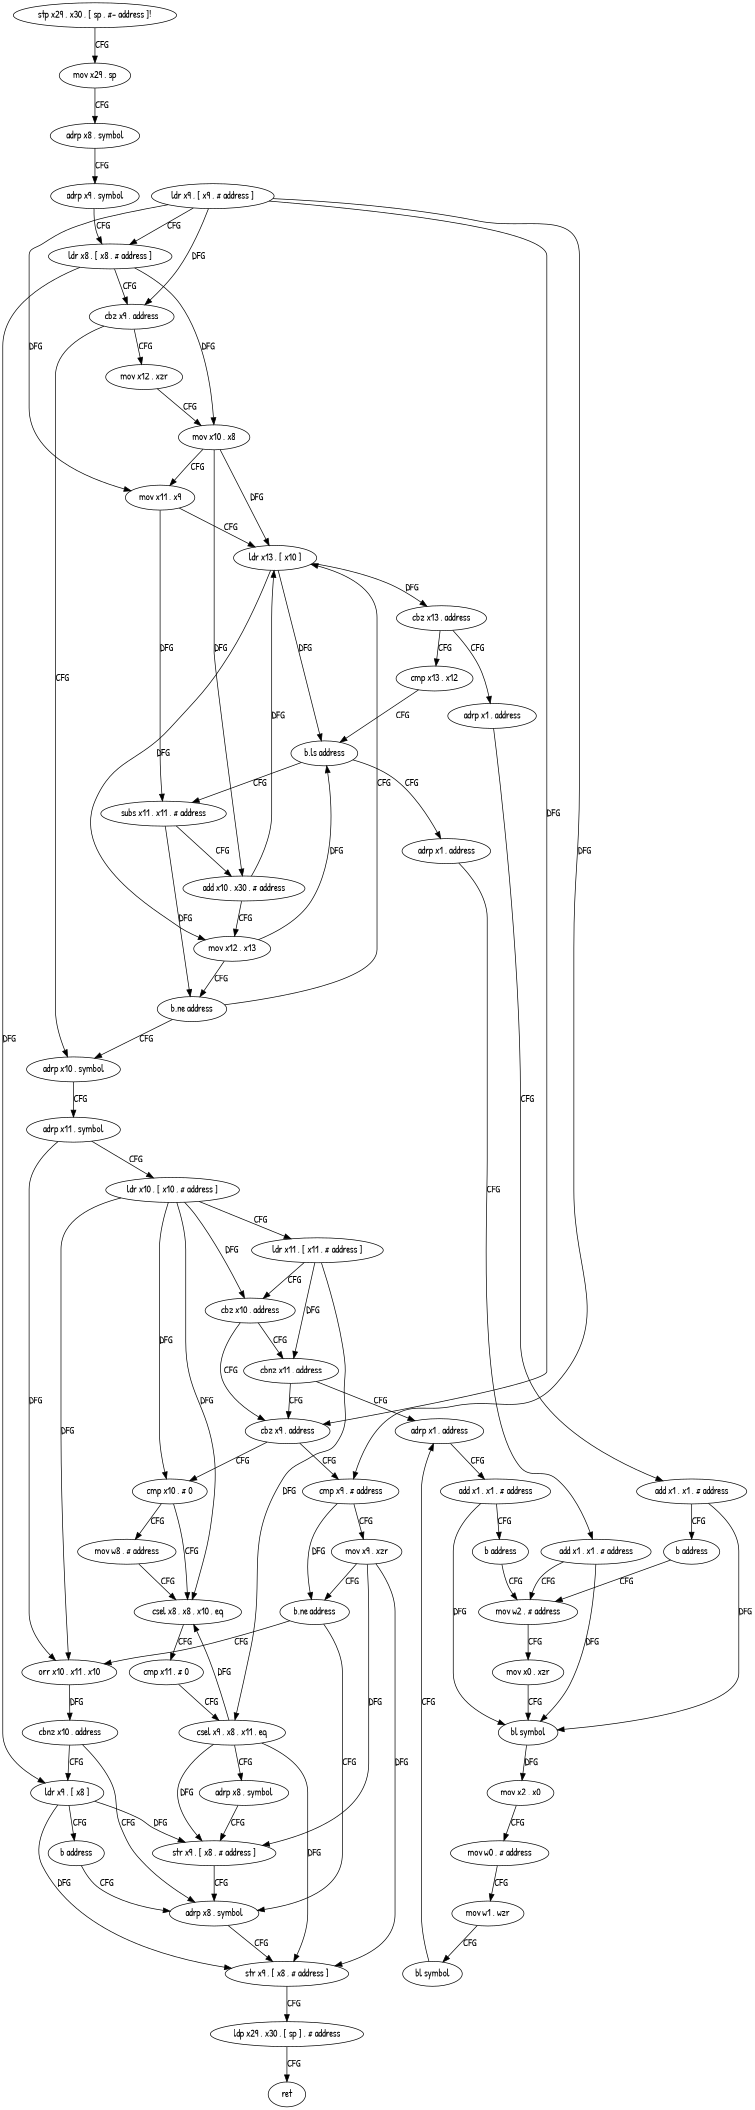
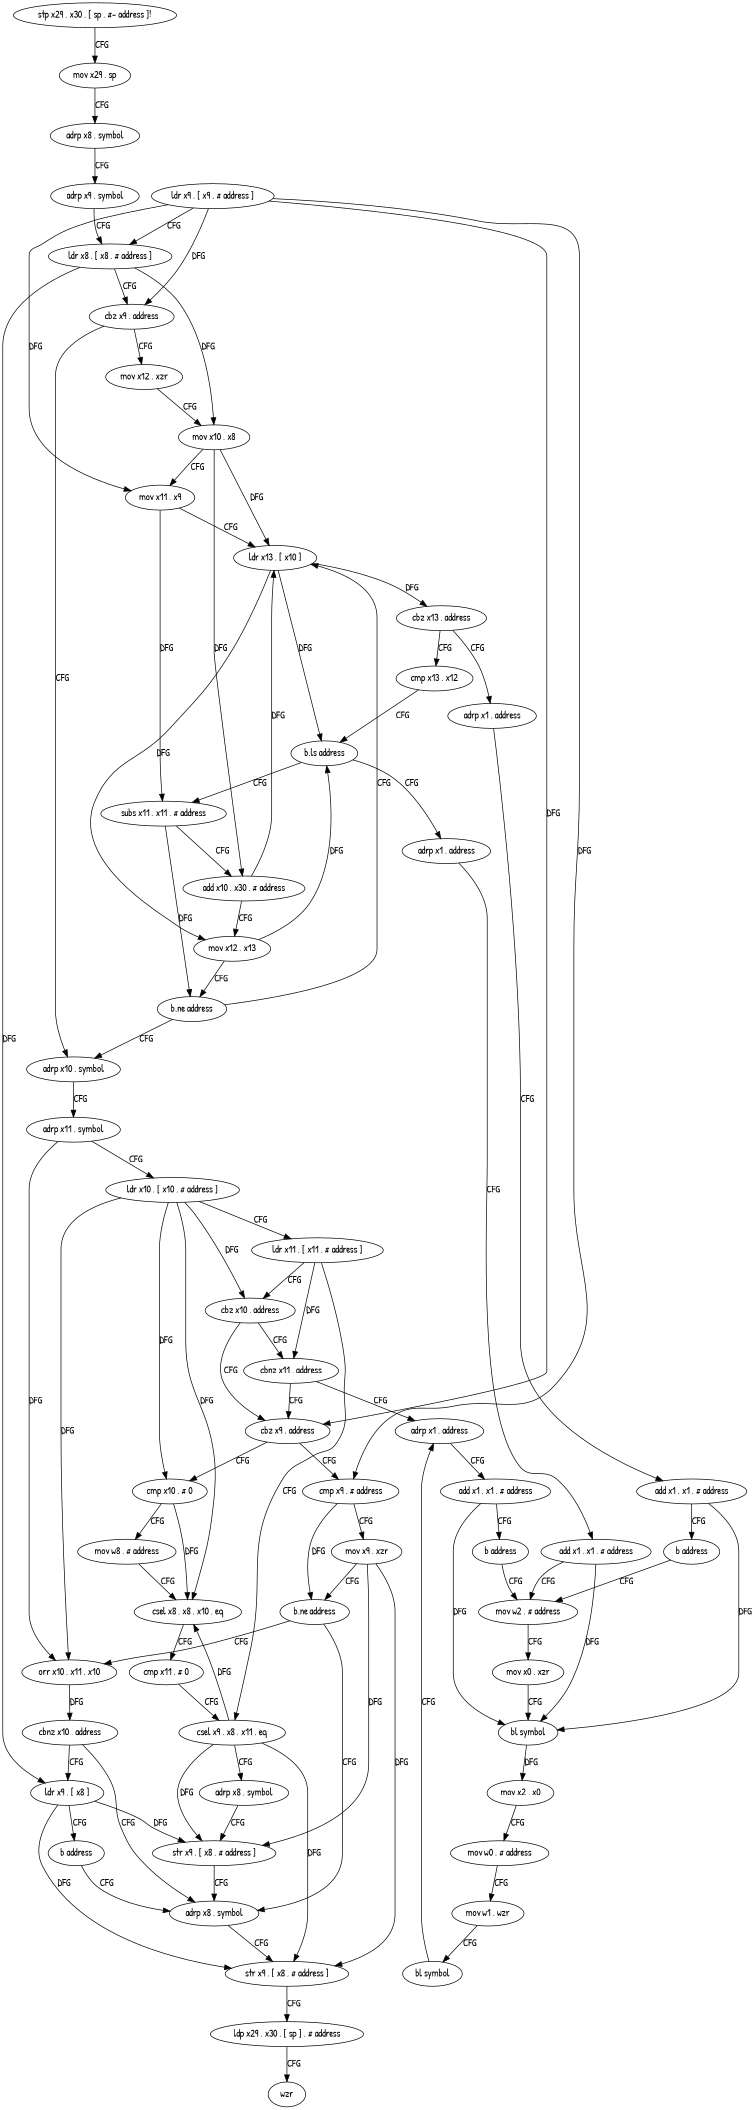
edge "ldr x11 , [ x11 , # address ]" -> "csel x9 , x8 , x11 , eq": label "DFG" -> "CFG"
edge "cmp x10 , # 0" -> "csel x8 , x8 , x10 , eq": label "CFG" -> "DFG"
node "ret": label "ret" -> "wzr"
